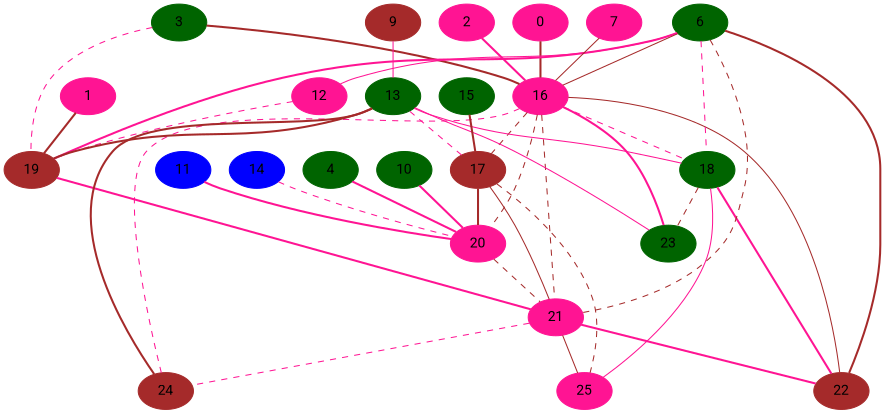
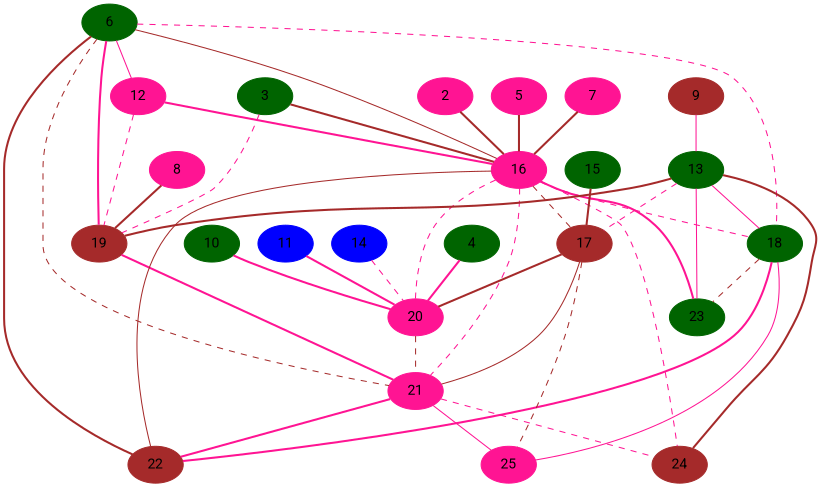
node "0": label "0" -> "5"
edge "7" -- "16": style solid -> bold
edge "2" -- "16": color deeppink -> brown
node "1": label "1" -> "8"
edge "12" -- "16": added
edge "16" -- "20": color brown -> deeppink
edge "16" -- "21": color brown -> deeppink
edge "21" -- "25": color brown -> deeppink
